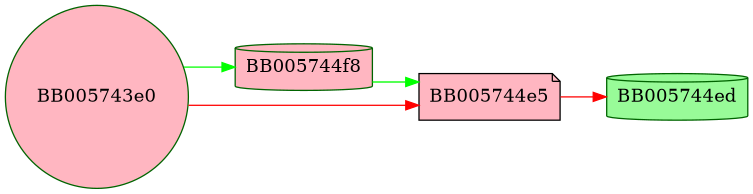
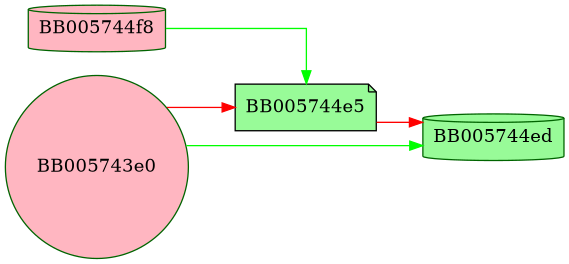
edge "BB005743e0" -> "BB005744f8": now "BB005743e0" -> "BB005744ed"
node "BB005744e5": fillcolor lightpink -> palegreen
